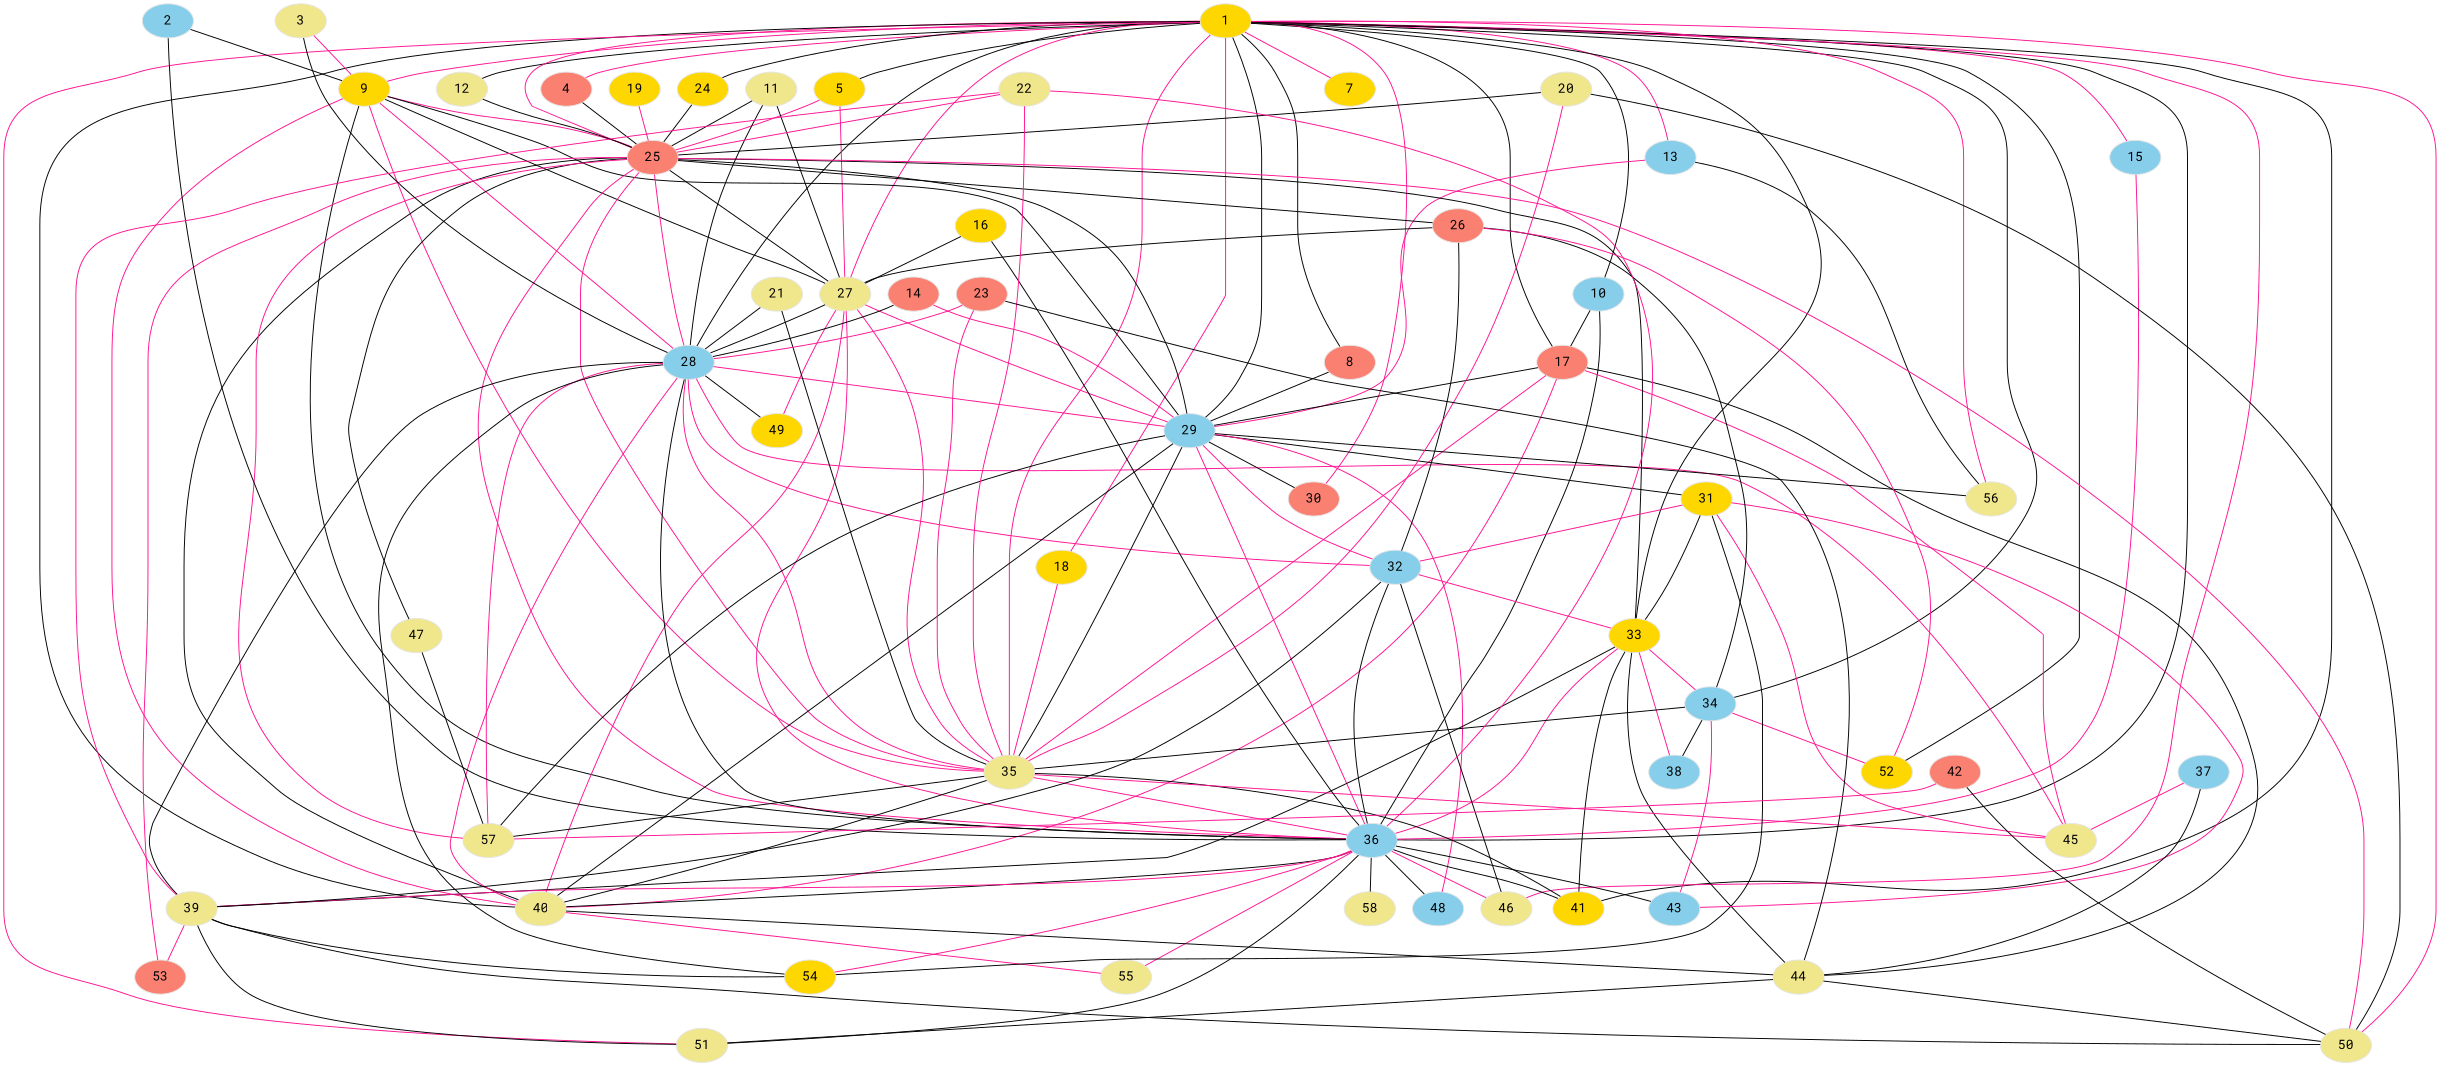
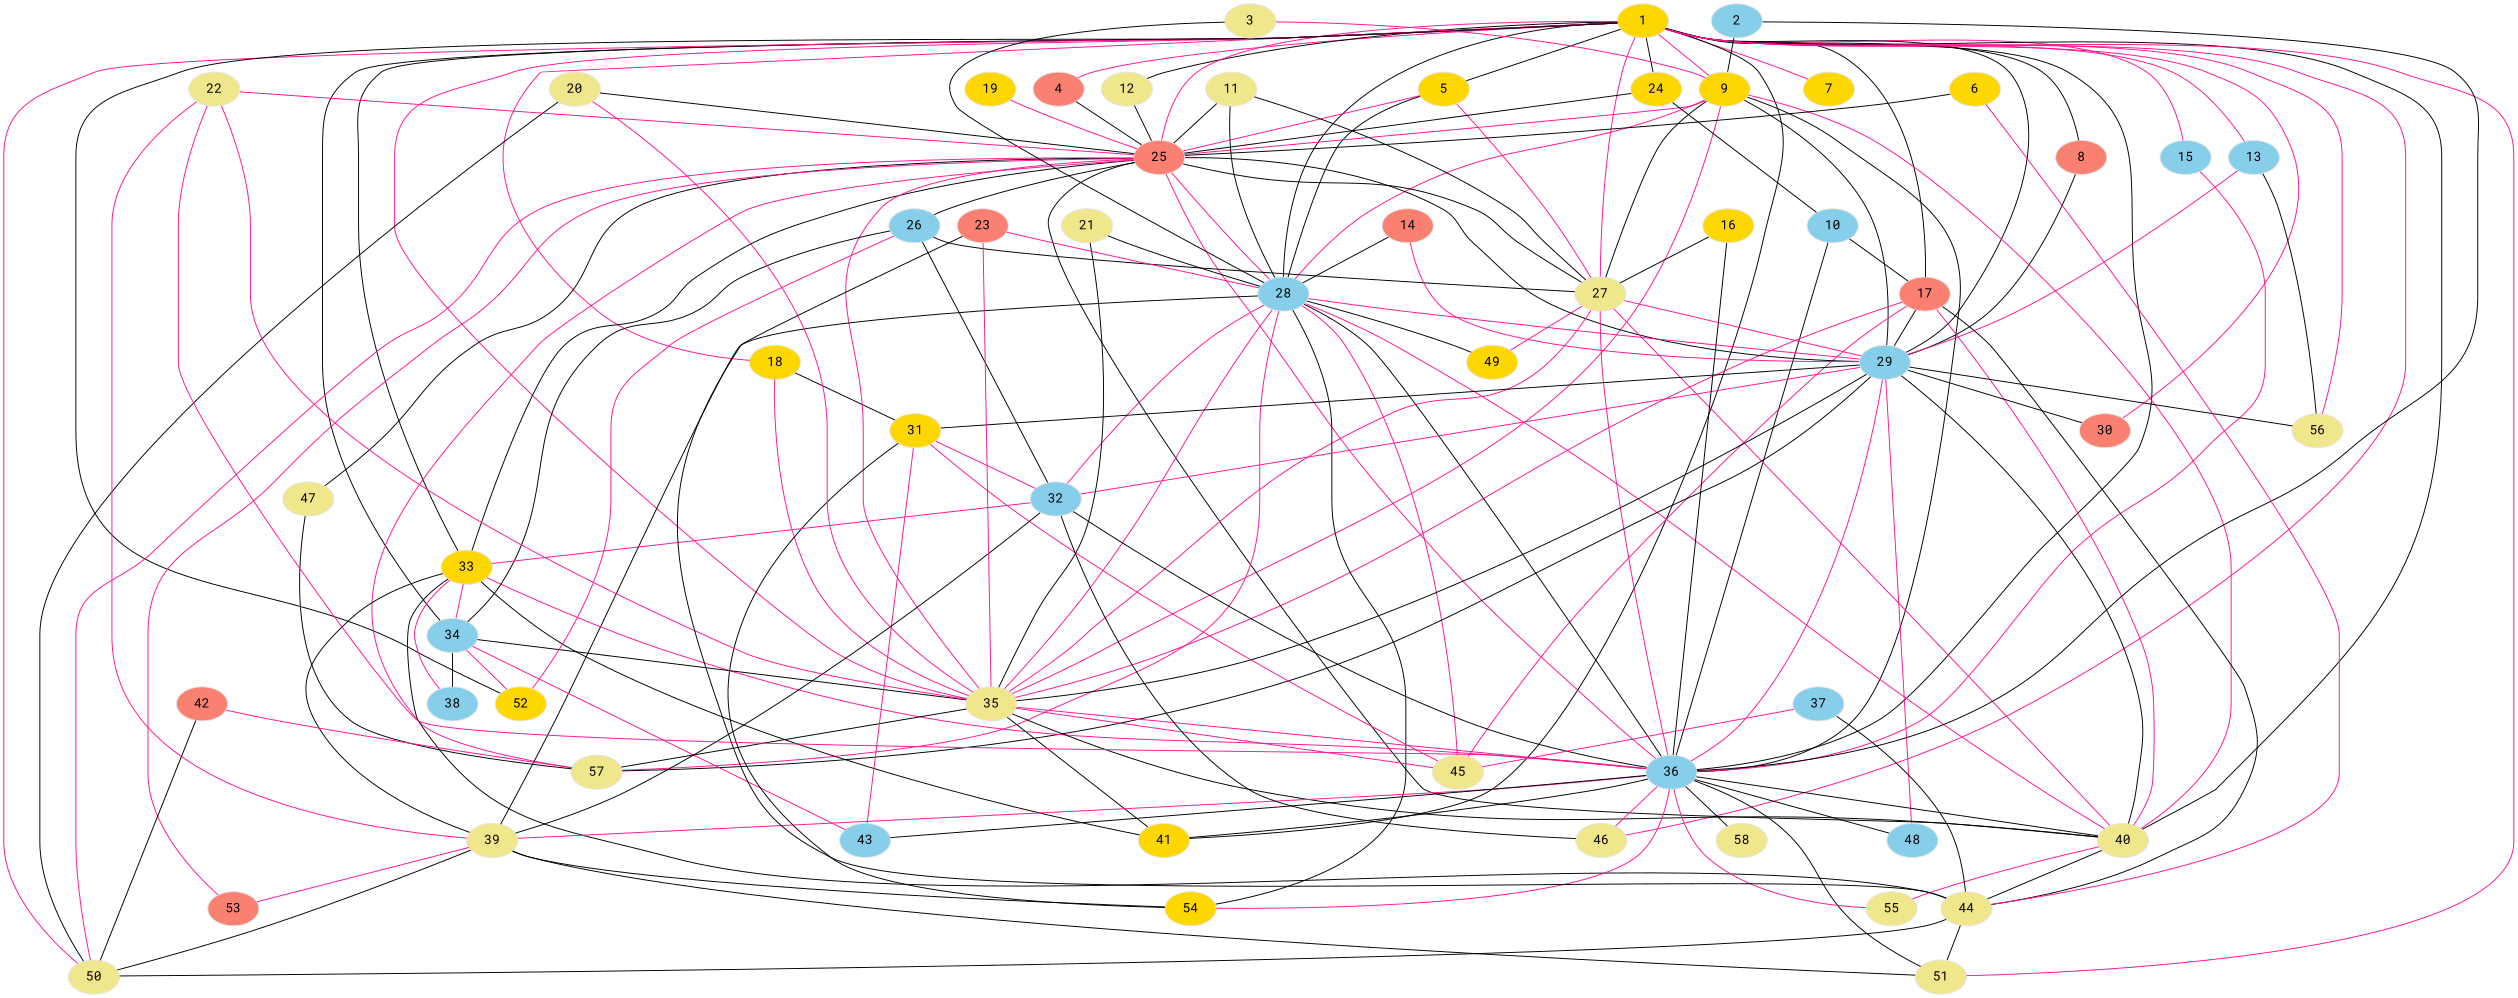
edge "1" -- "10": now "24" -- "10"
node "6": added
node "26": fillcolor salmon -> skyblue
edge "27" -- "28": now "5" -- "28"
edge "31" -- "33": now "31" -- "18"
